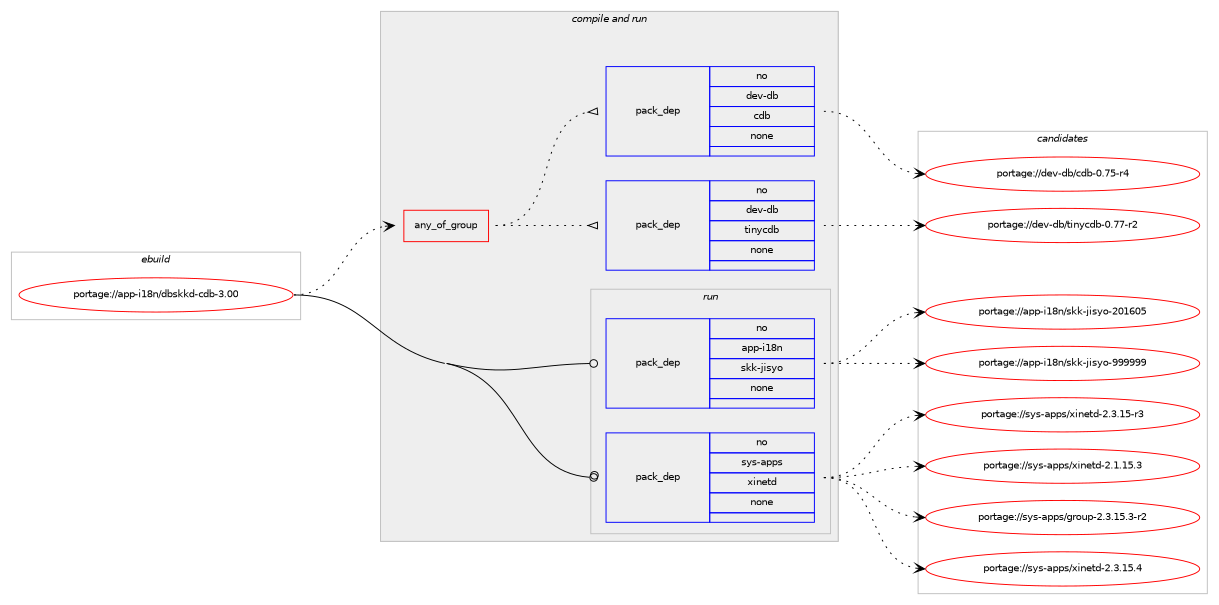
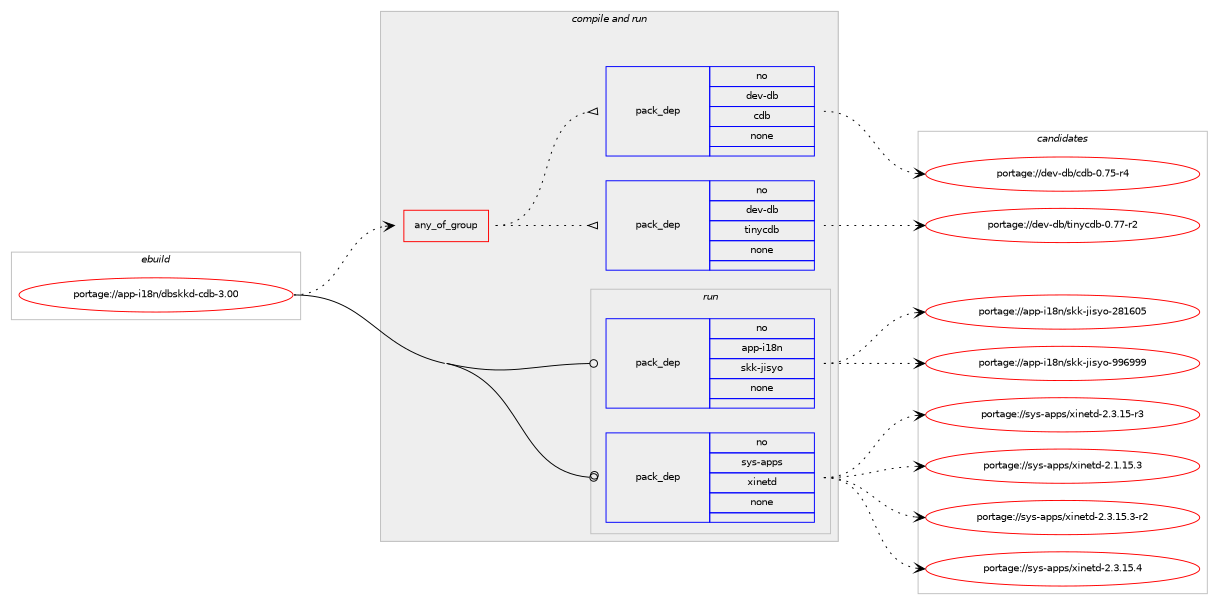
node "portage://app-i18n/skk-jisyo-201605": label "portage://app-i18n/skk-jisyo-201605" -> "portage://app-i18n/skk-jisyo-281605"
node "portage://app-i18n/skk-jisyo-999999": label "portage://app-i18n/skk-jisyo-999999" -> "portage://app-i18n/skk-jisyo-996999"
node "portage://sys-apps/group-2.3.15.3-r2": label "portage://sys-apps/group-2.3.15.3-r2" -> "portage://sys-apps/xinetd-2.3.15.3-r2"
